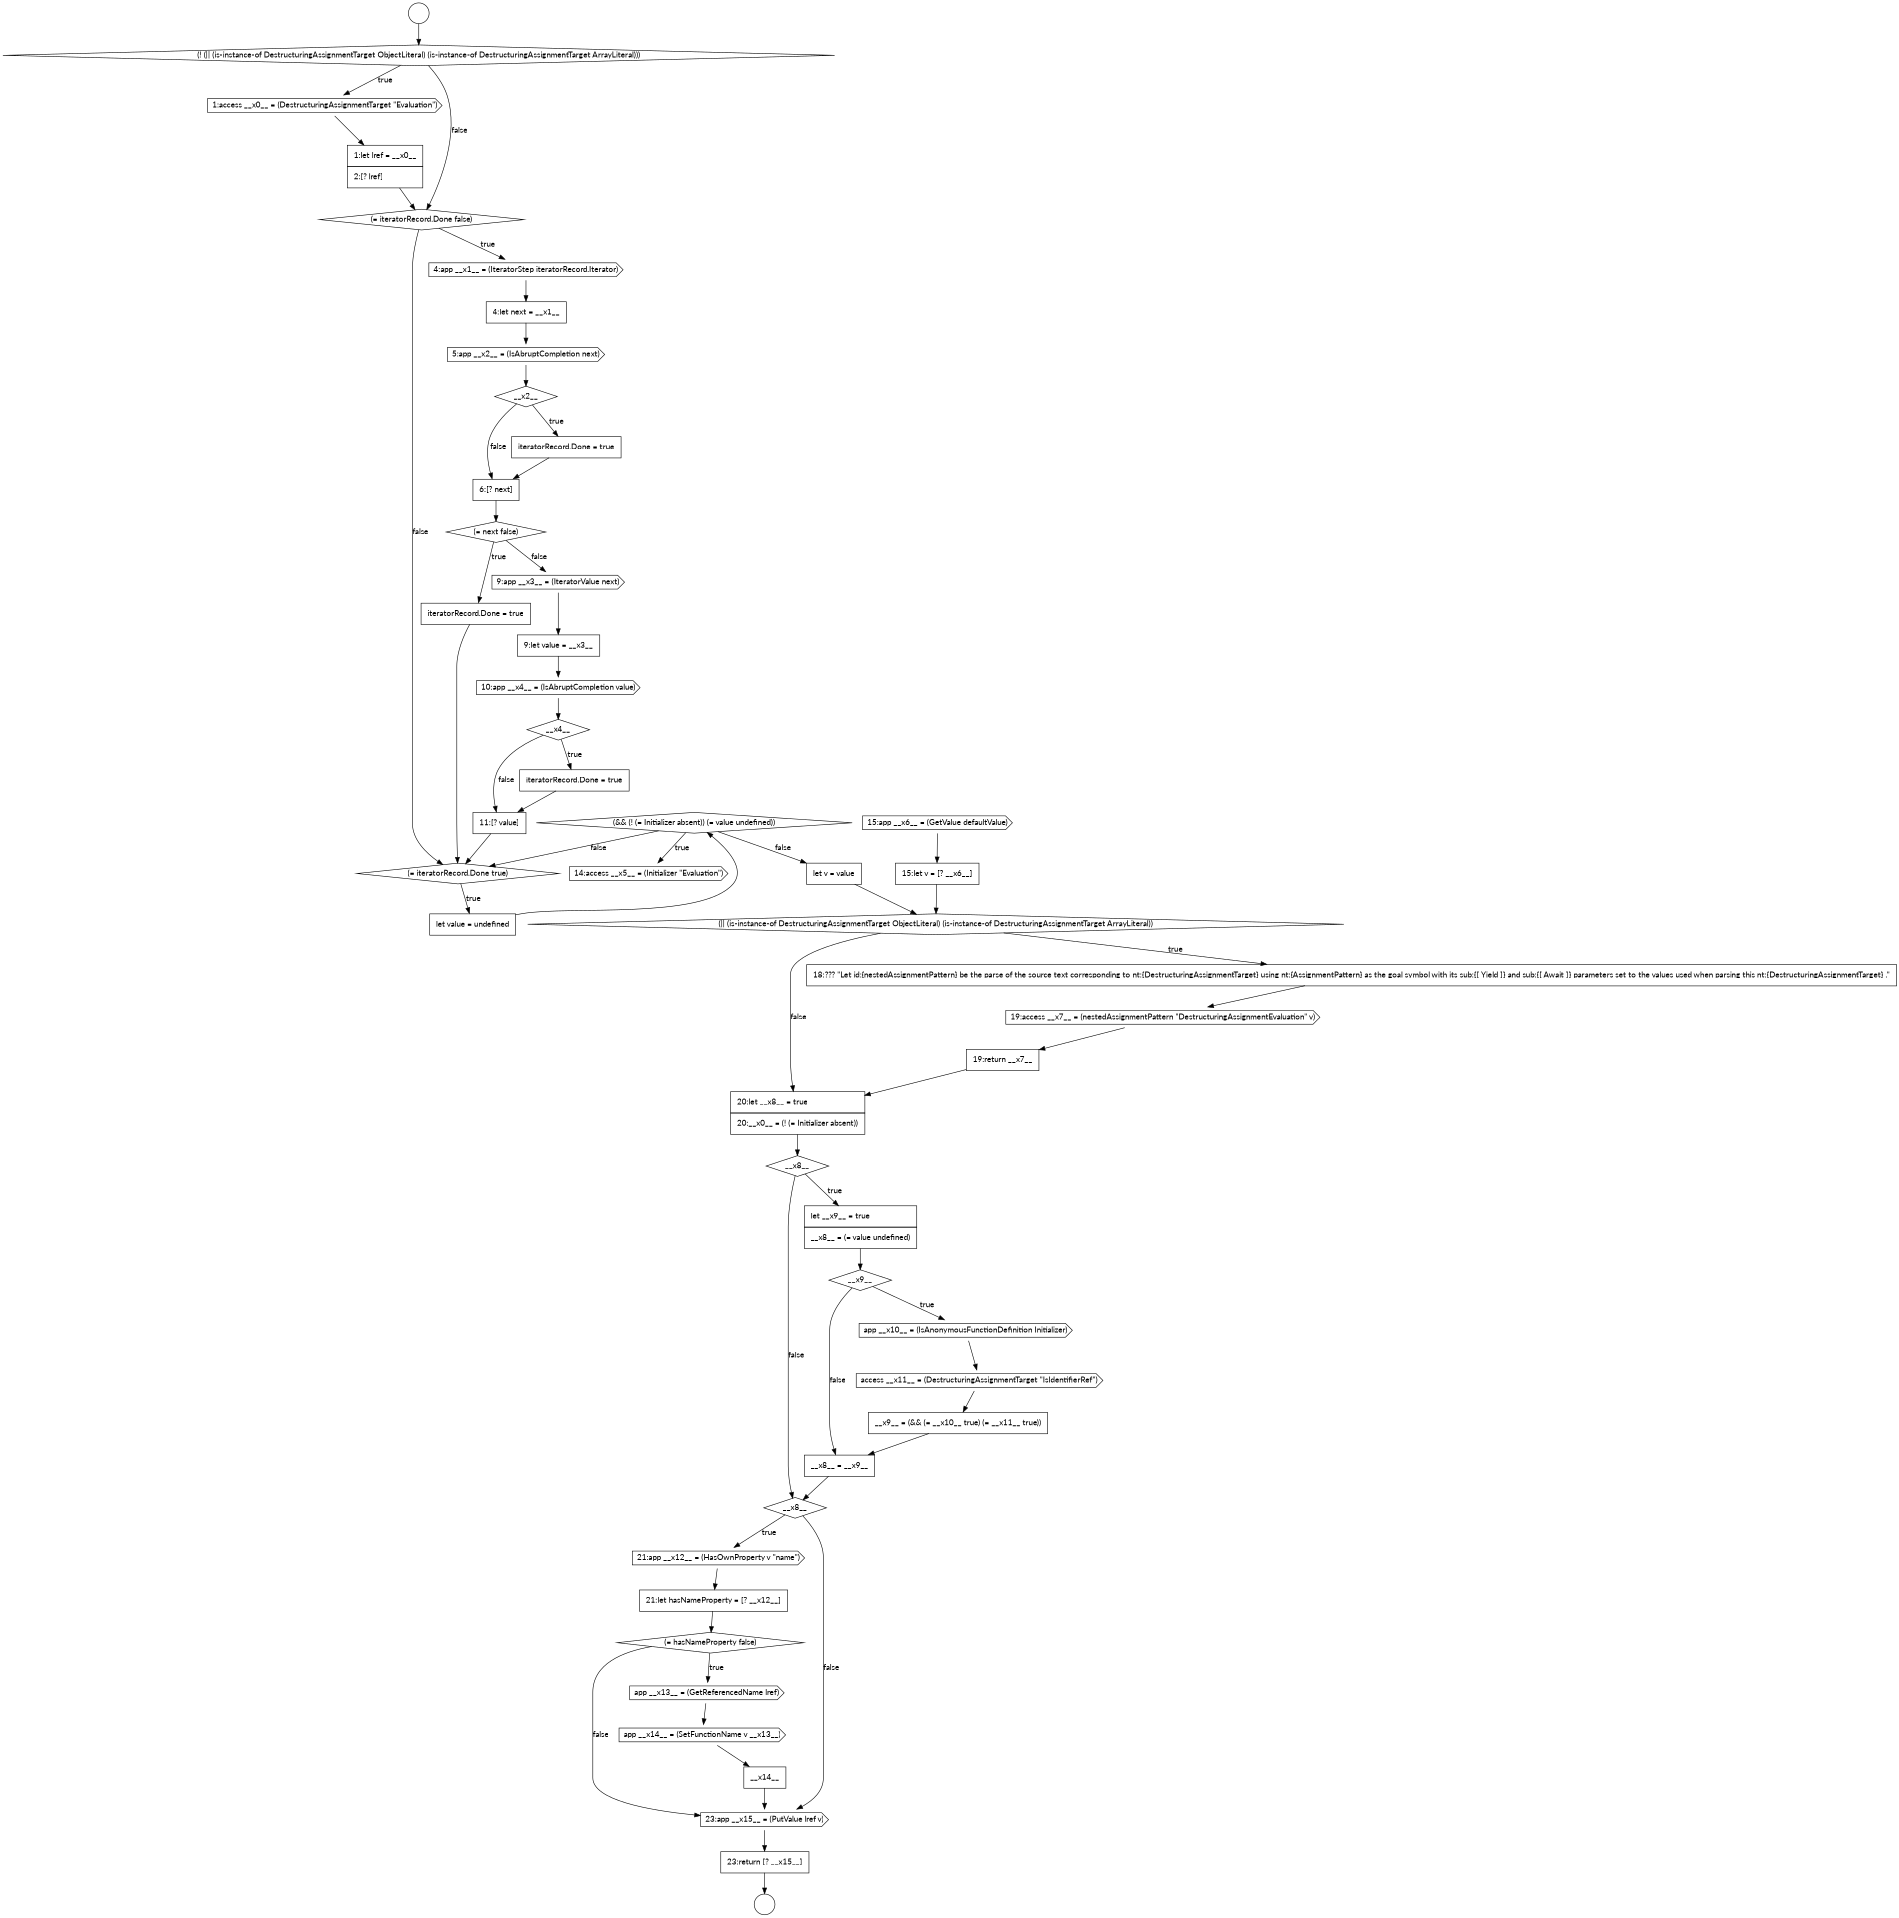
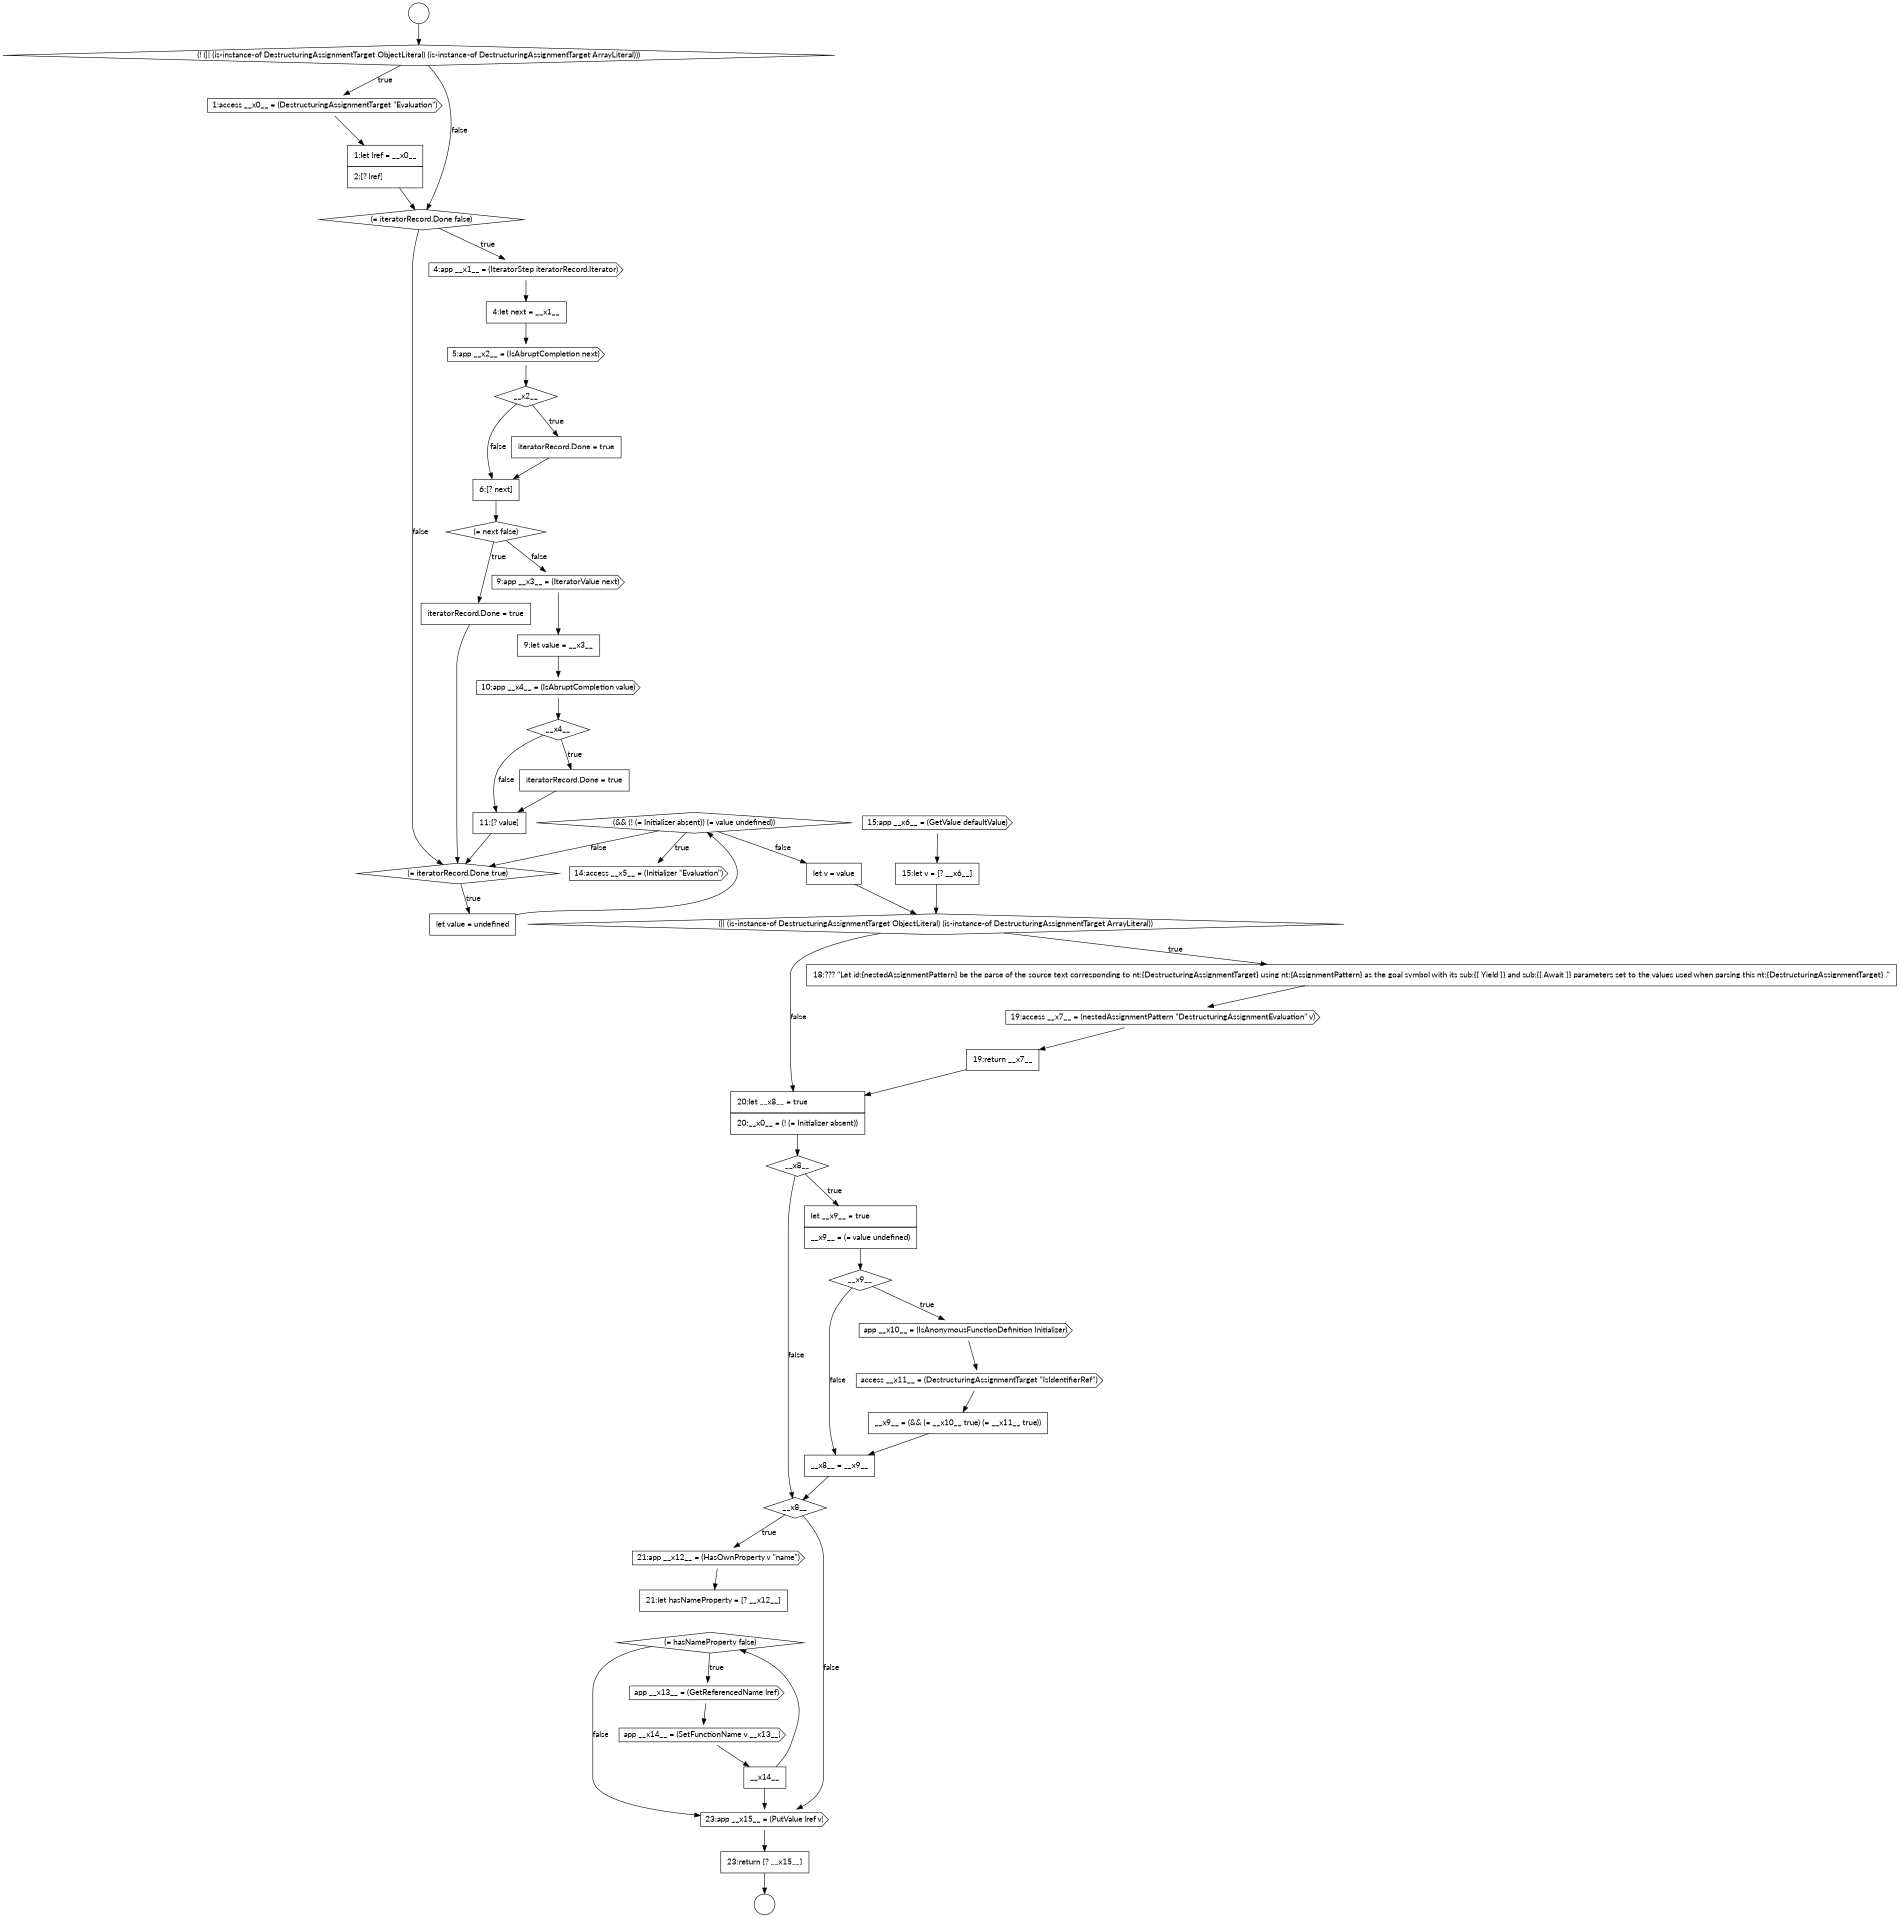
node "let __x9__ = true": text "__x8__ = (= value undefined)" -> "__x9__ = (= value undefined)"
edge "21:let hasNameProperty = [? __x12__]" -> "(= hasNameProperty false)": now "__x14__" -> "(= hasNameProperty false)"
